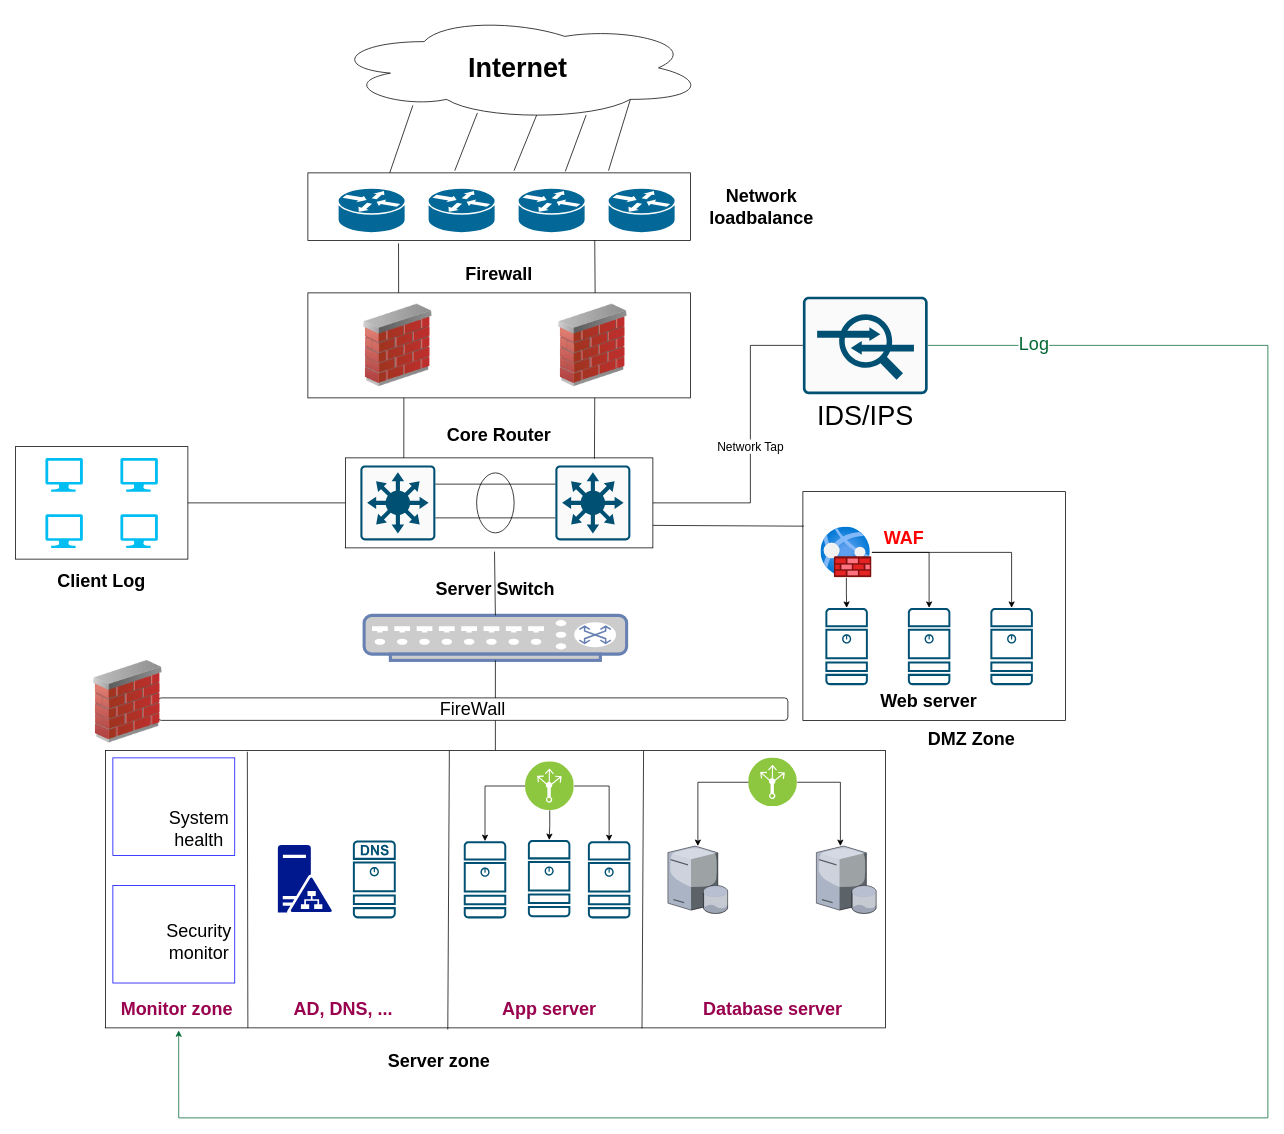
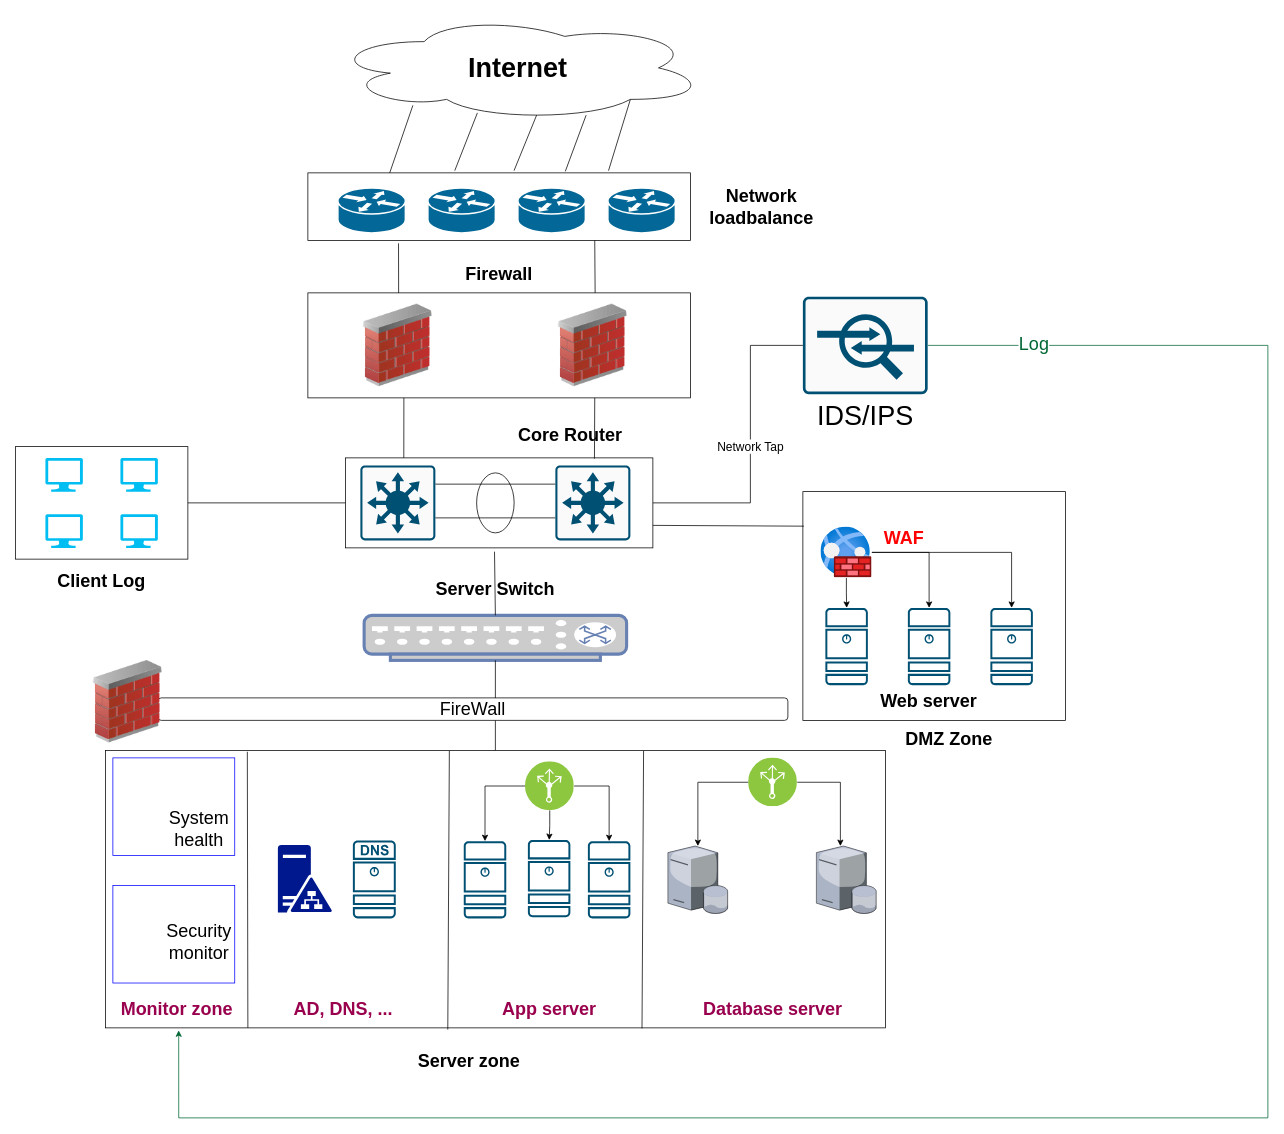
node "Core Router": moved (499, 435) -> (570, 435)
node "DMZ Zone": moved (972, 739) -> (949, 739)
node "Server zone": moved (439, 1062) -> (469, 1062)
